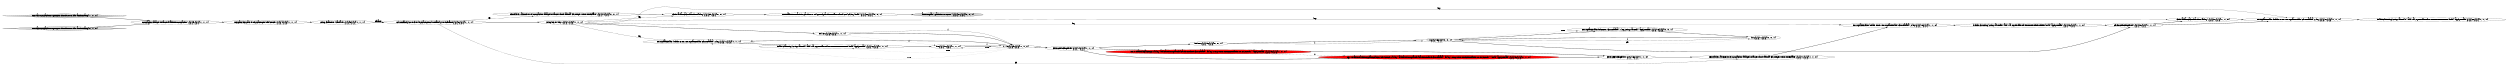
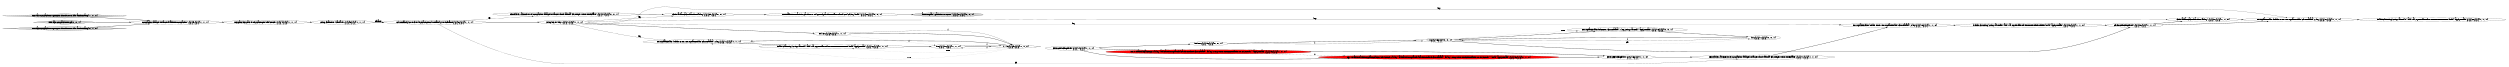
node "testMajorCompactionPurge['0', '0', '1']": added
edge "i < 10@@@9@@@['1', '1', '1']" -> "cfs.forceBlockingFlush()@@@14@@@['1', '1', '1']": removed
edge "i < 10@@@9@@@['1', '1', '1']" -> "i++@@@10@@@['1', '1', '1']": label "true" -> "i"
